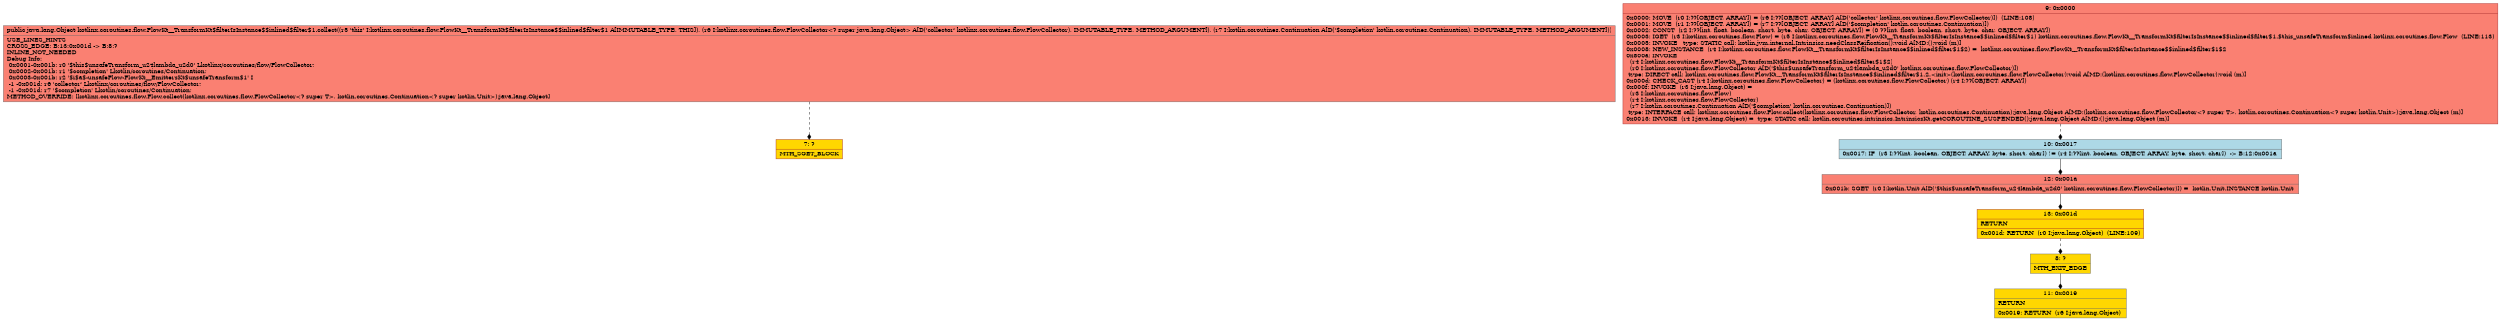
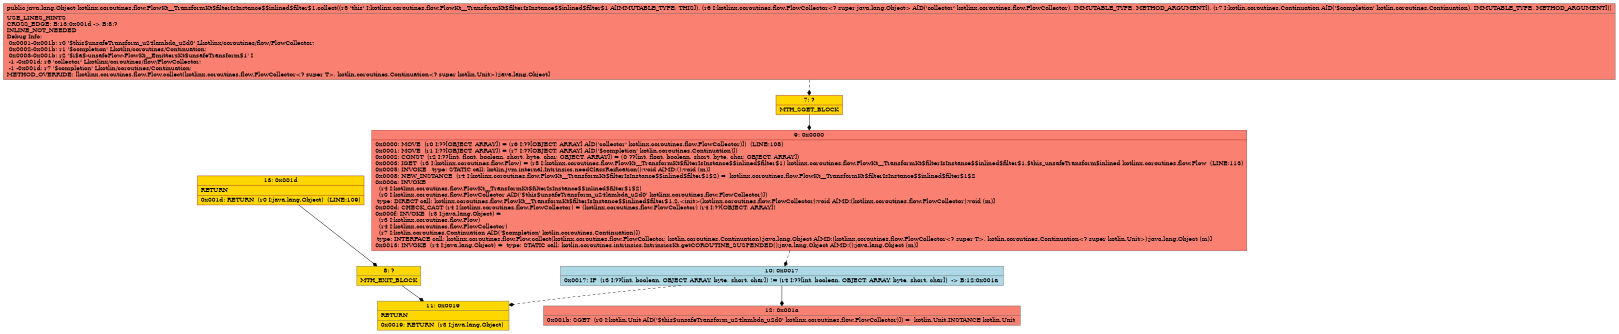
node "9: 0x0000": text "0x800a: INVOKE" -> "0x000a: INVOKE"
edge "7: ?" -> "9: 0x0000": added
edge "12: 0x001a" -> "13: 0x001d": removed
edge "13: 0x001d" -> "8: ?": style dashed -> solid
node "8: ?": text "MTH_EXIT_EDGE" -> "MTH_EXIT_BLOCK"
edge "10: 0x0017" -> "11: 0x0019": added
node "11: 0x0019": text "0x0019: RETURN  (r6 I:java.lang.Object)" -> "0x0019: RETURN  (r3 I:java.lang.Object)"
